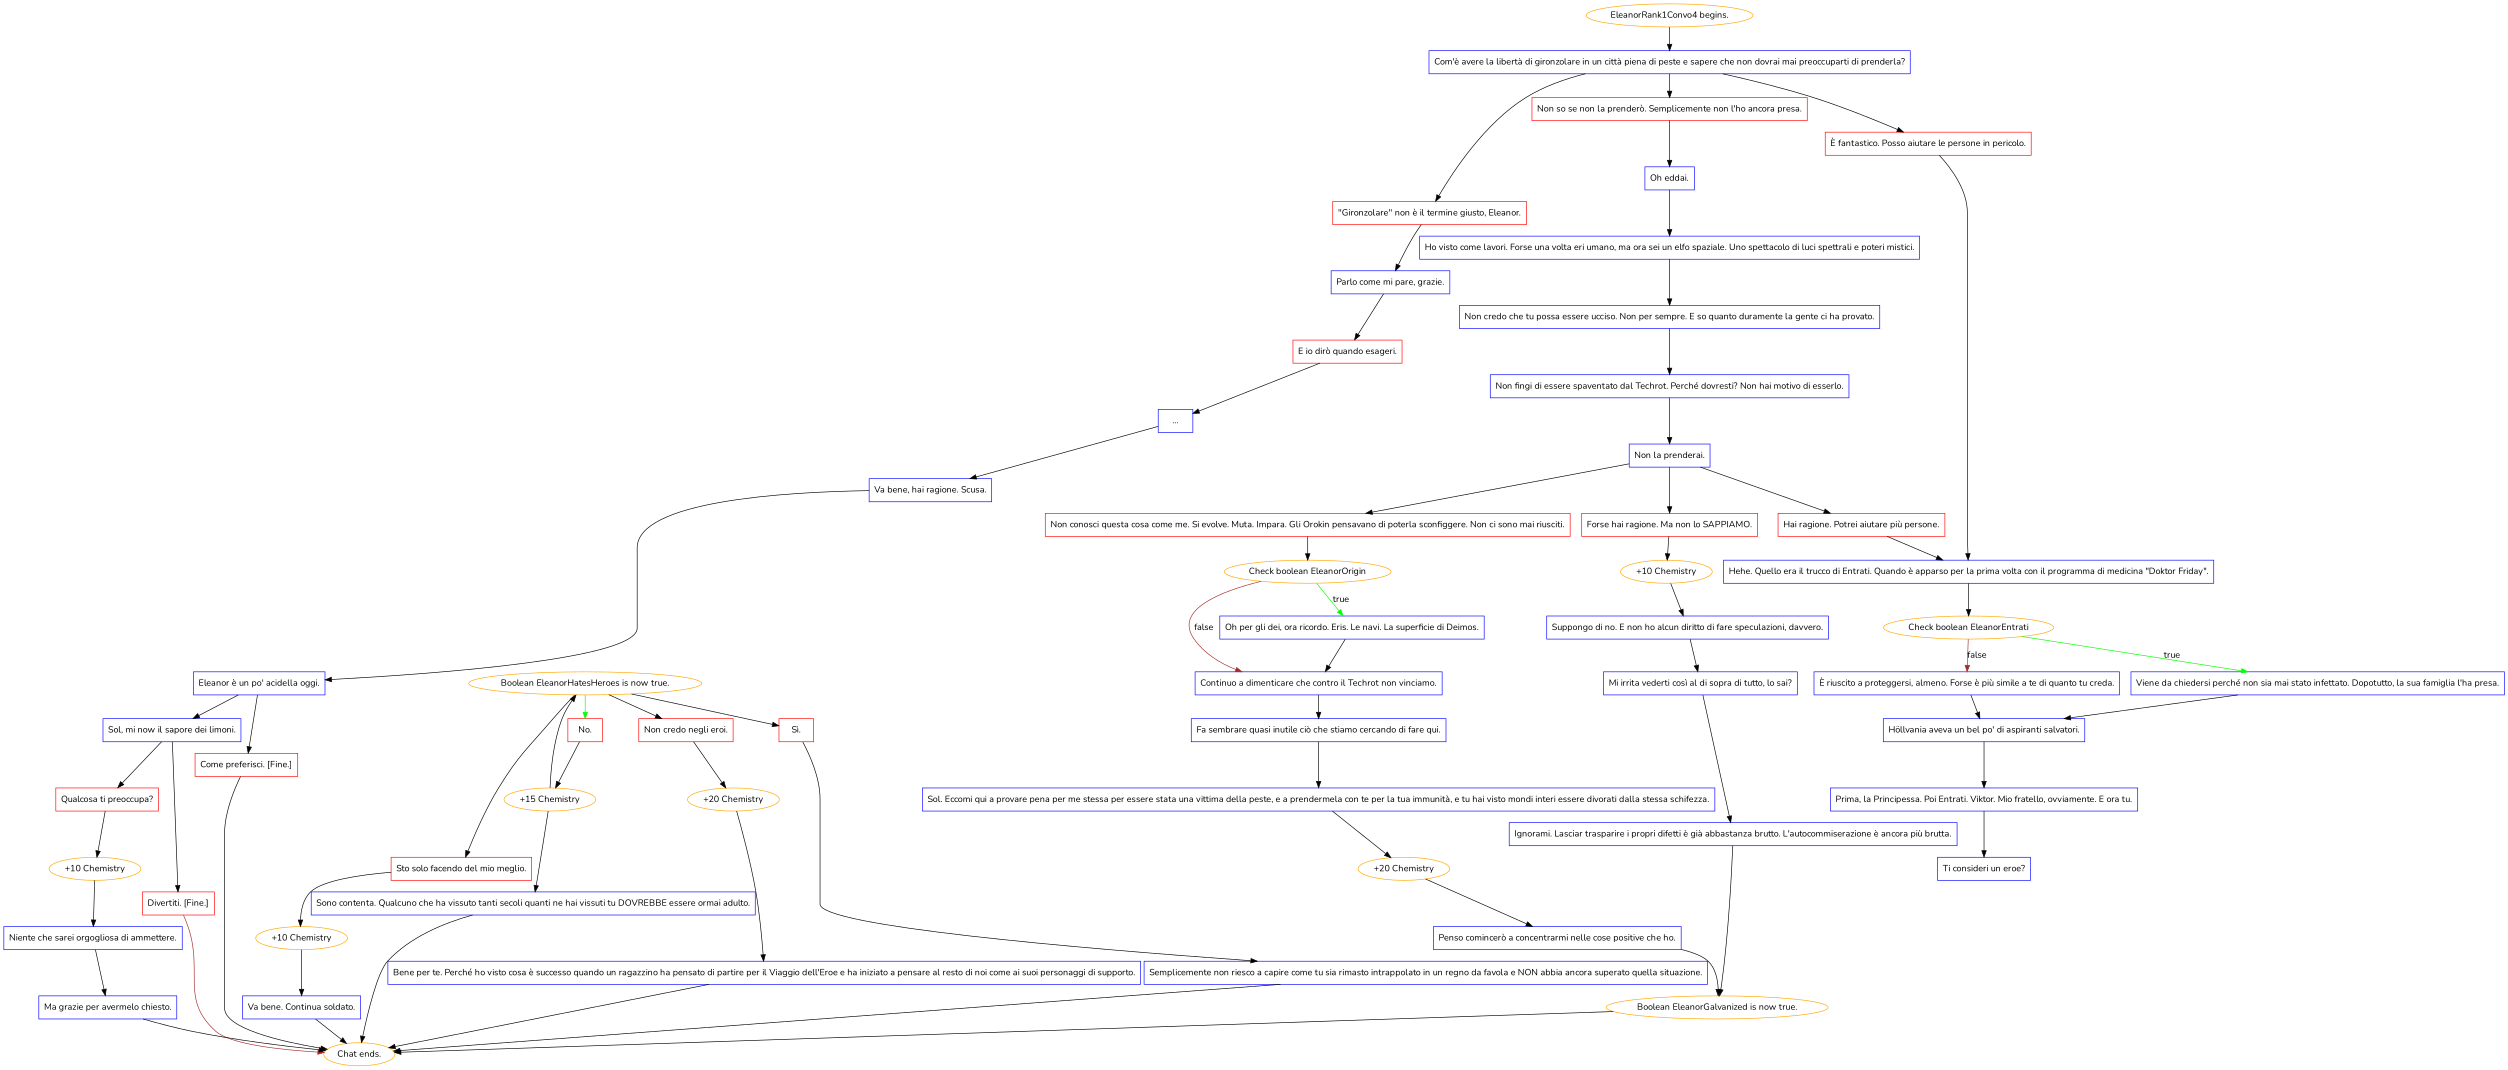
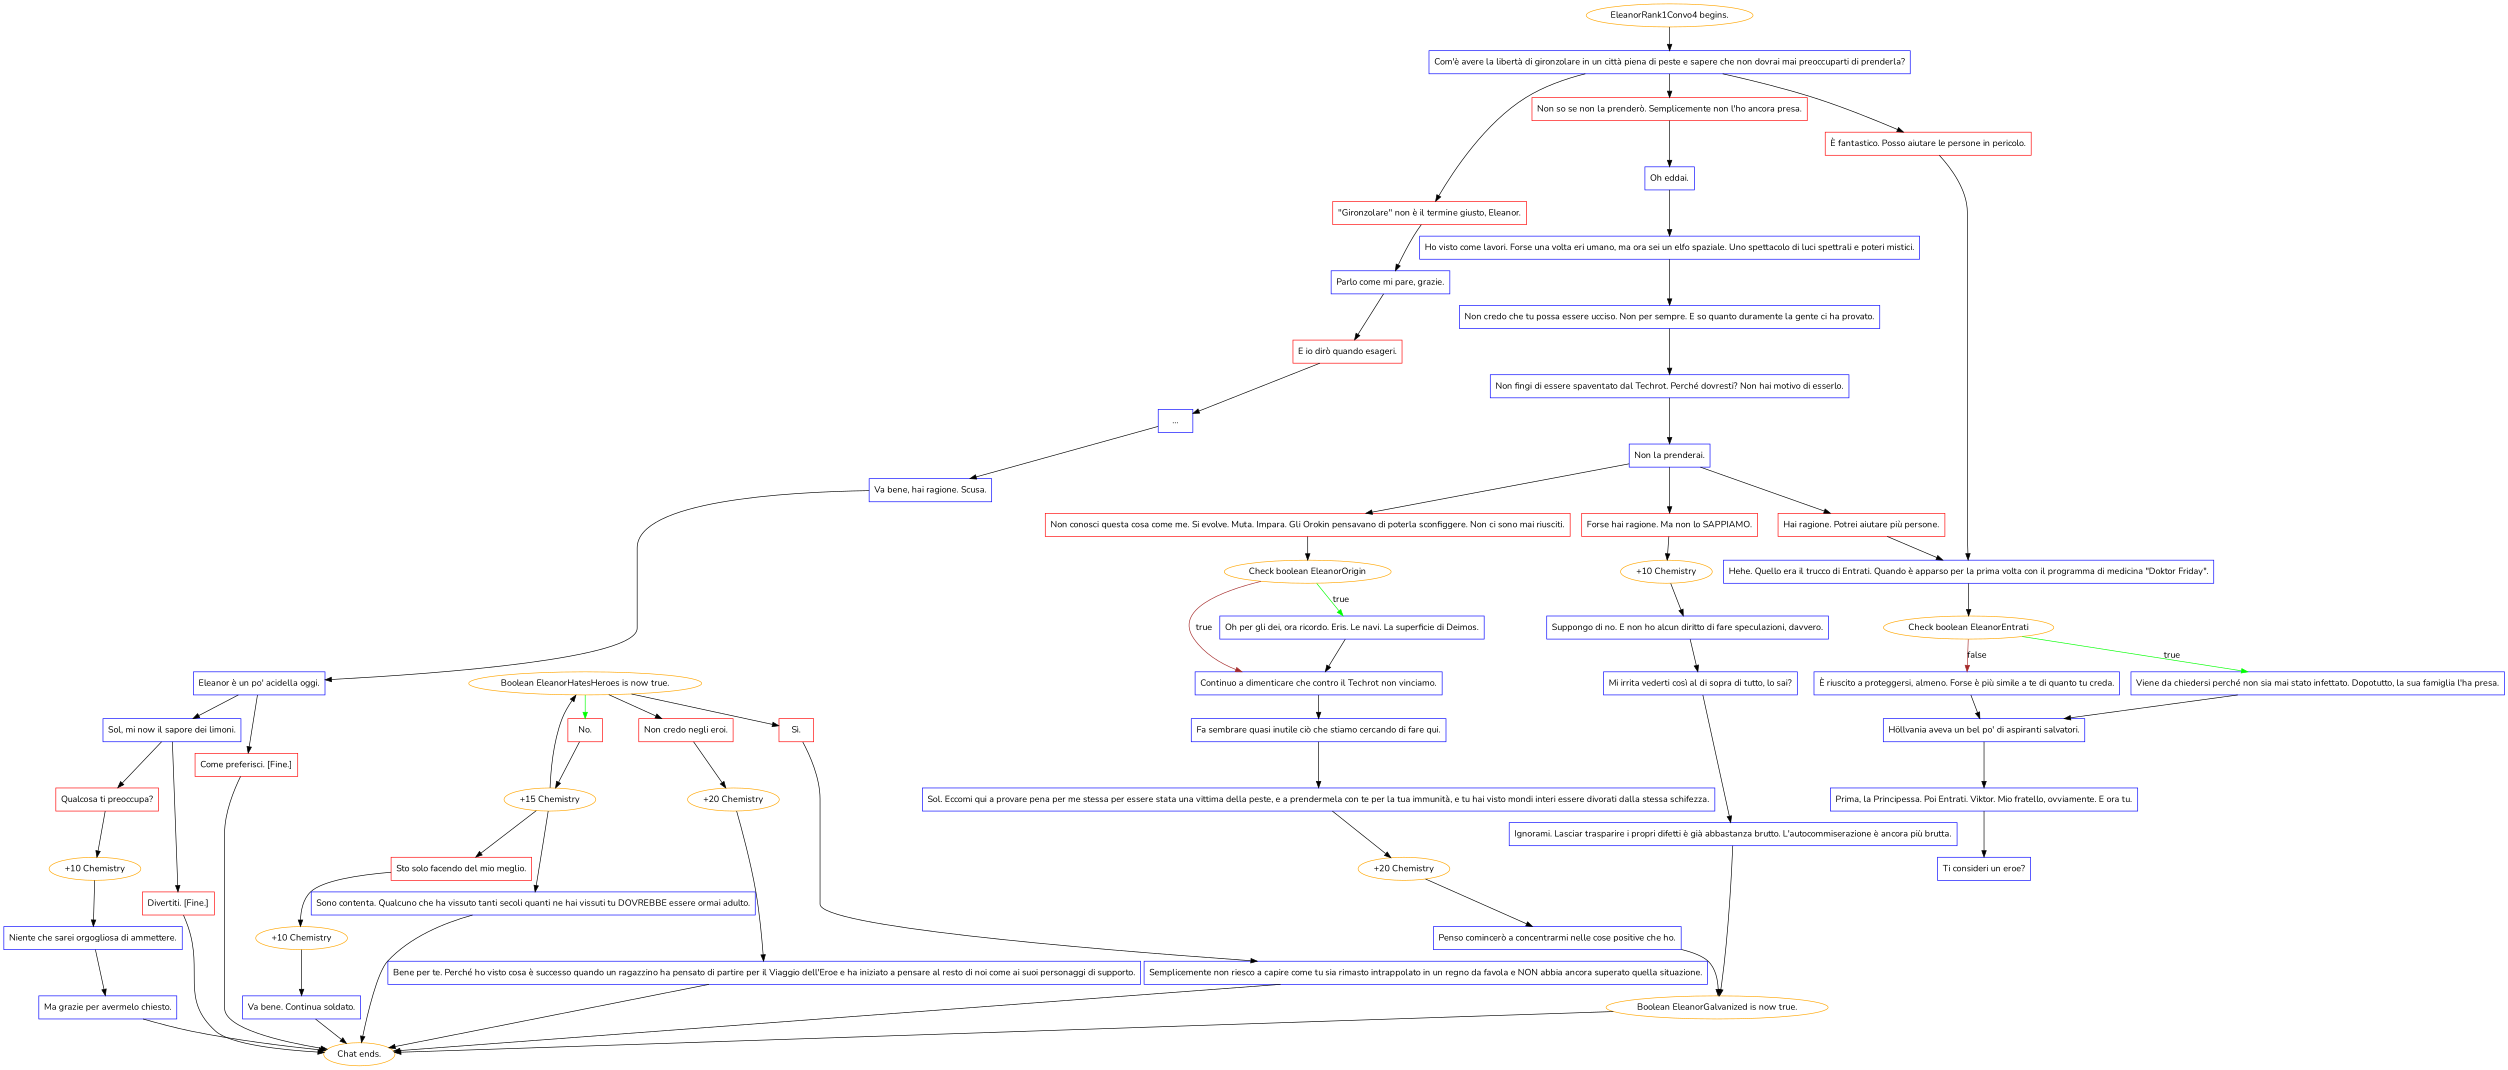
edge "Check boolean EleanorOrigin" -> "Continuo a dimenticare che contro il Techrot non vinciamo.": label "false" -> "true"
edge "Boolean EleanorHatesHeroes is now true." -> "Sto solo facendo del mio meglio.": now "+15 Chemistry" -> "Sto solo facendo del mio meglio."
edge "Divertiti. [Fine.]" -> "Chat ends.": color brown -> black
